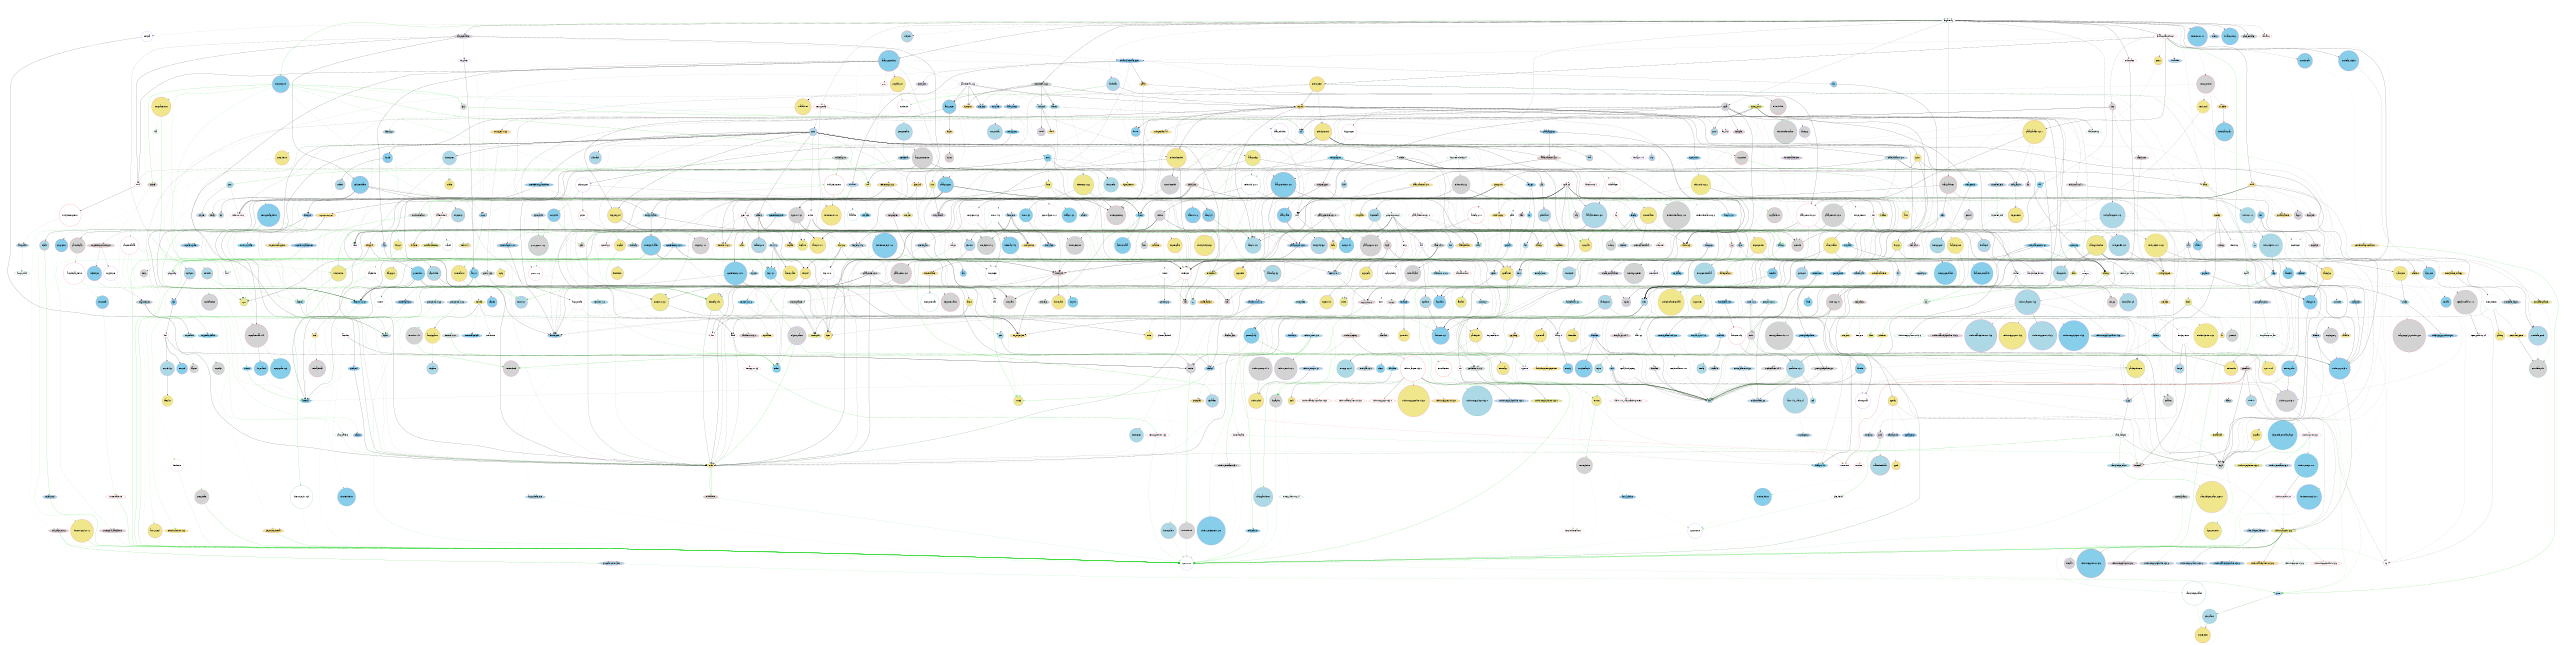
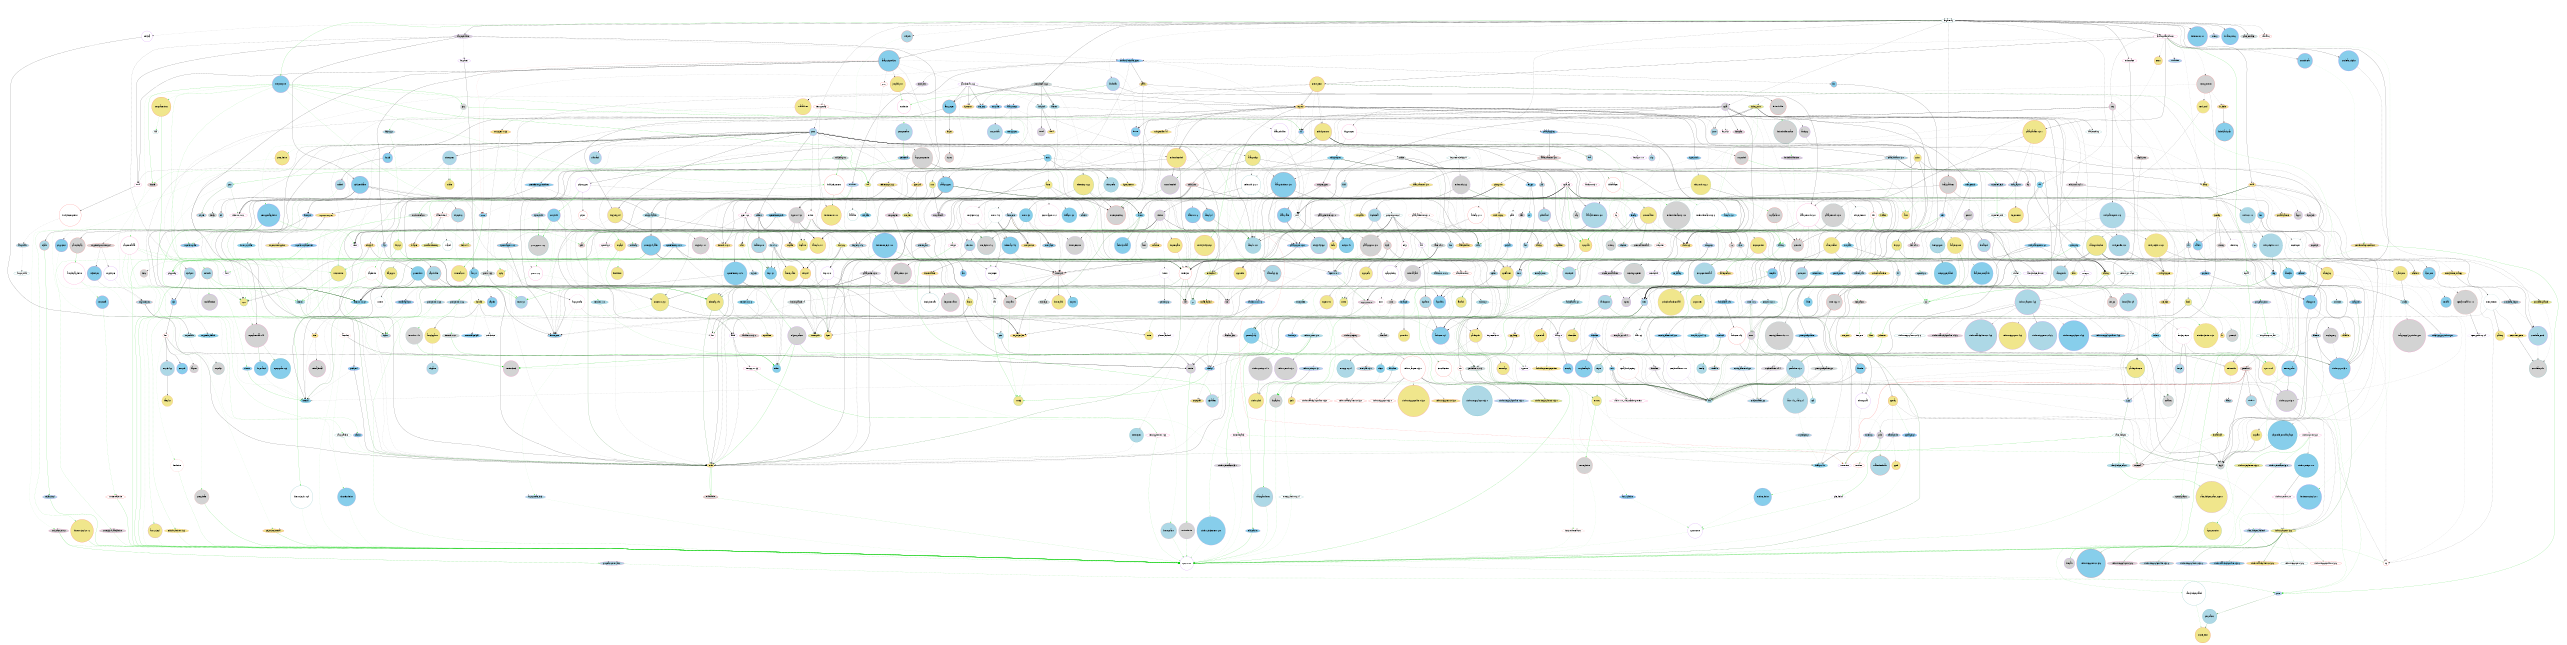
node "secrecy": label "secrecy" -> "roots"
